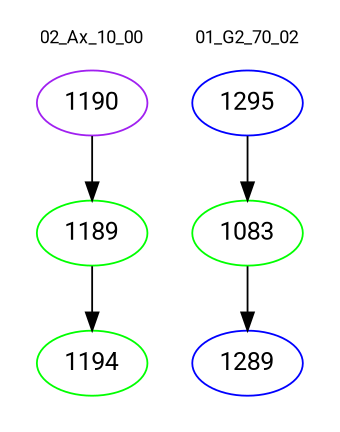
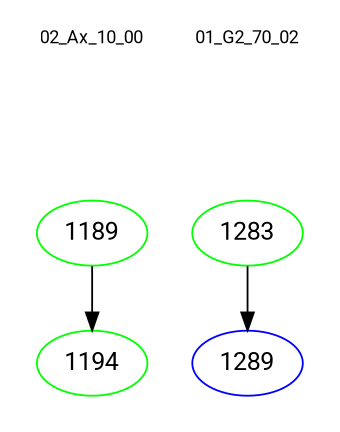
node "1190": removed
node "1295": removed
node "1083": label "1083" -> "1283"
